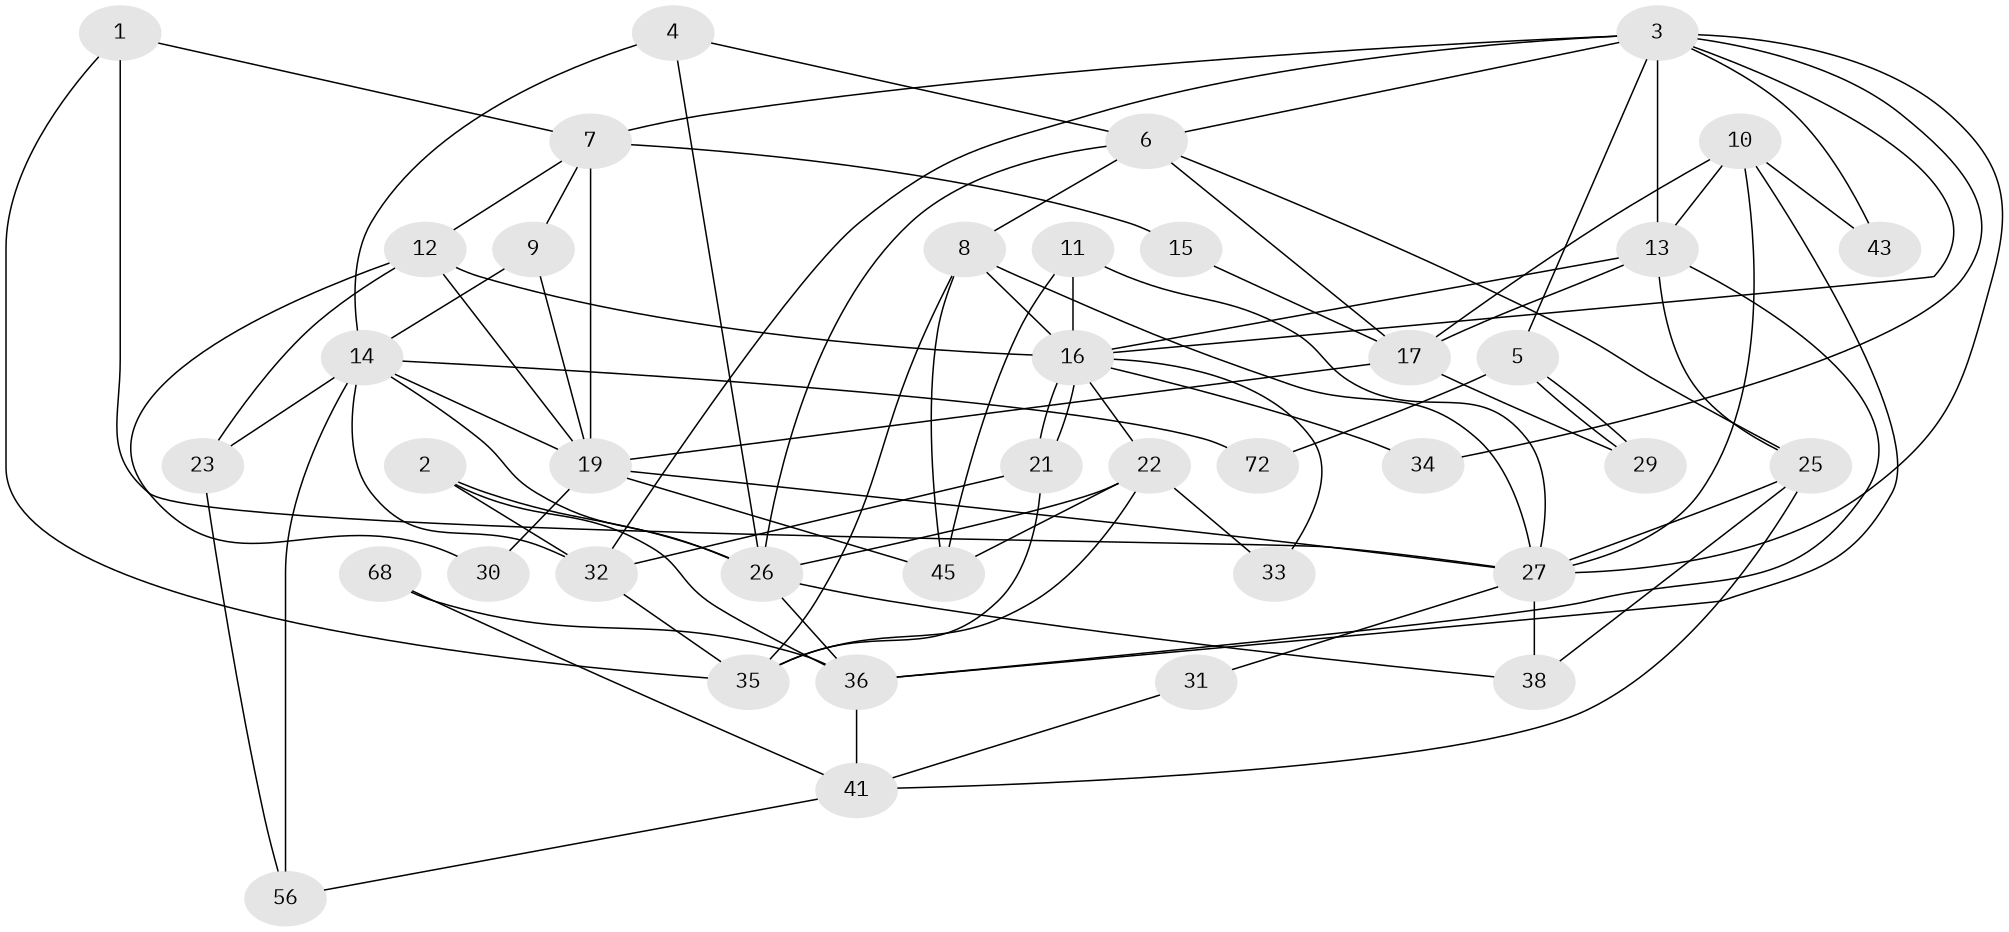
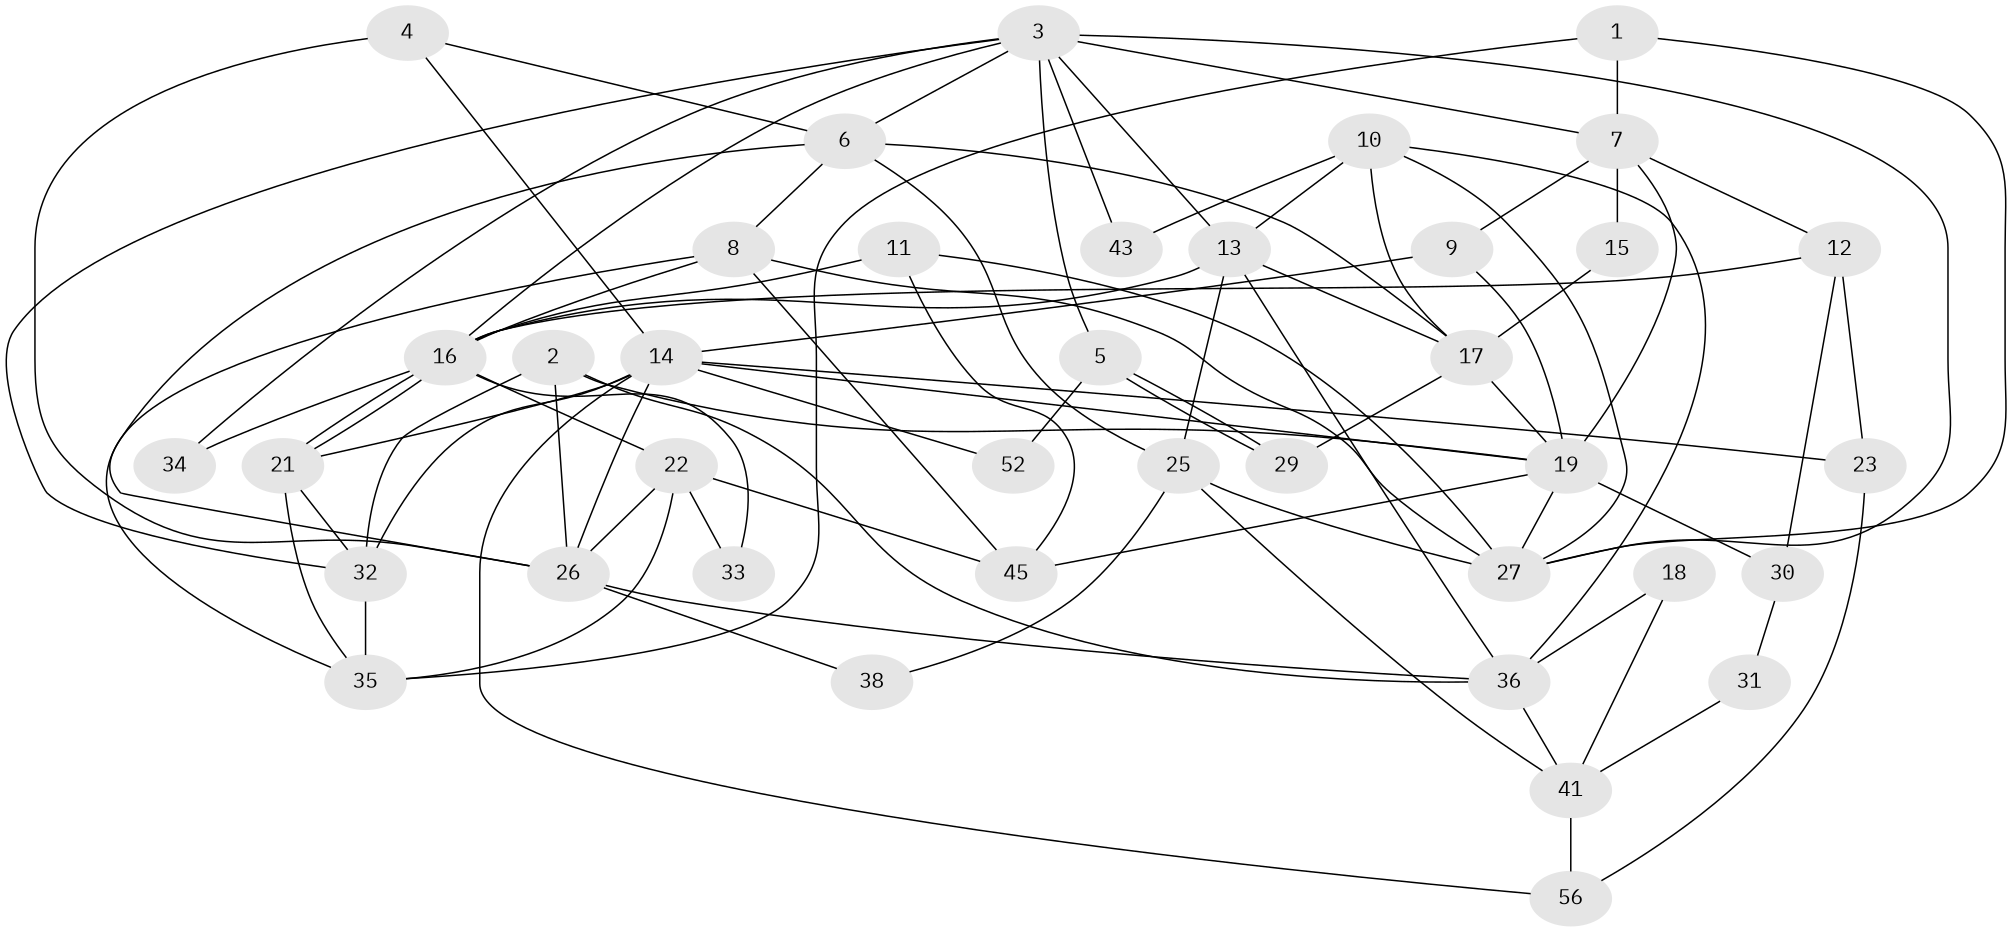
edge "12" -- "19": now "2" -- "19"
edge "14" -- "21": added
node "72": label "72" -> "52"
node "68": label "68" -> "18"
edge "27" -- "31": now "30" -- "31"
edge "27" -- "38": removed
